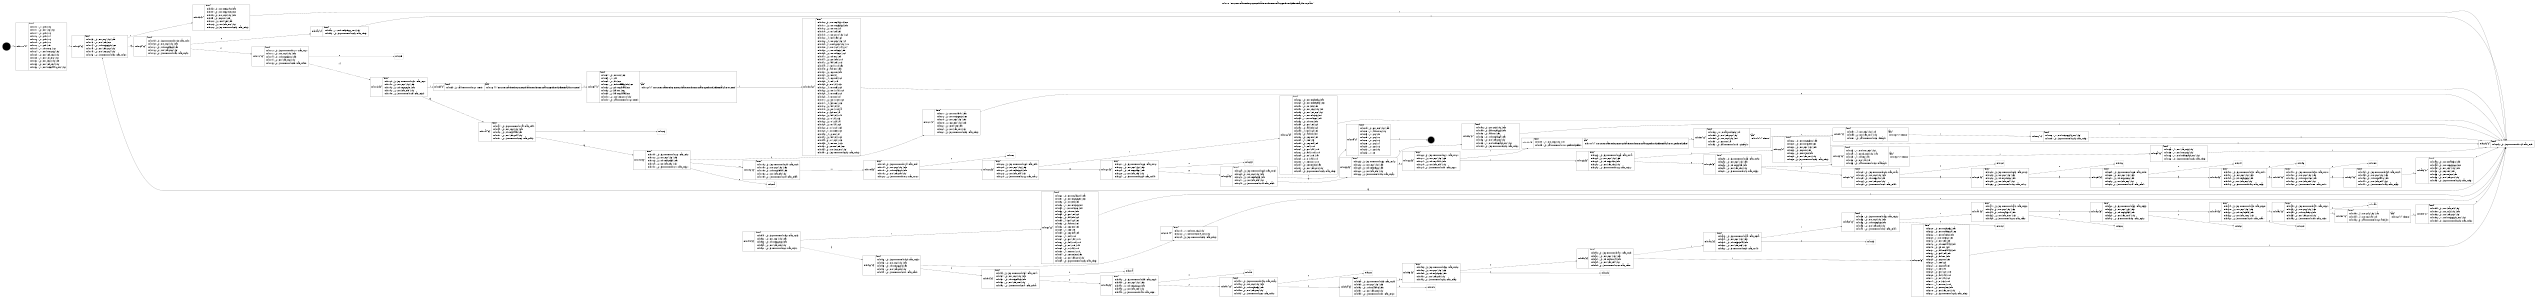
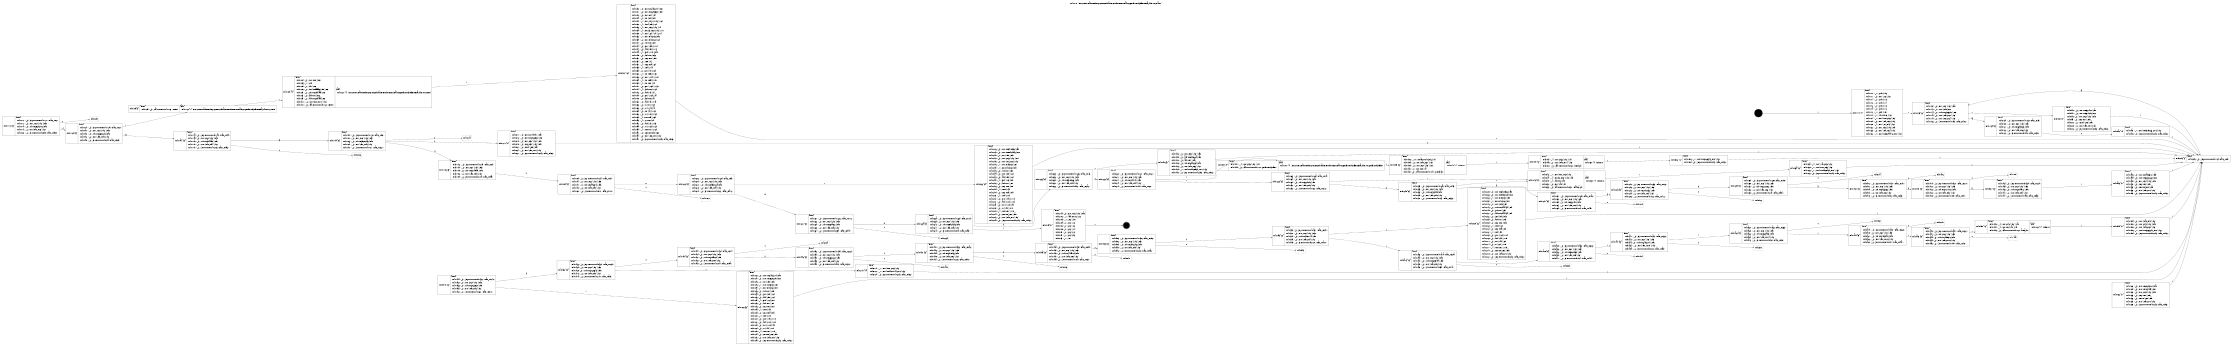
edge "0x401759 [25]" -> "0x401772 [25]": removed, label "14"
edge "0x401885 [25]" -> "0x401c28 [27]": now "0x401885 [25]" -> "0x401c43 [23]"
